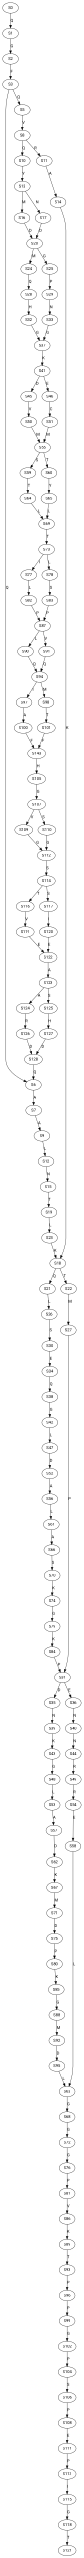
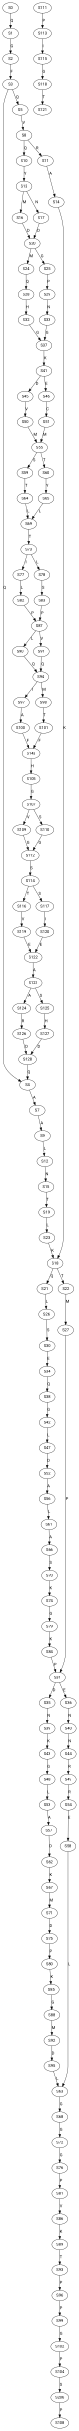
node "S6": label "S6" -> "S4"
node "S106": label "S106" -> "S206"
edge "S108" -> "S111": removed, label "E"
